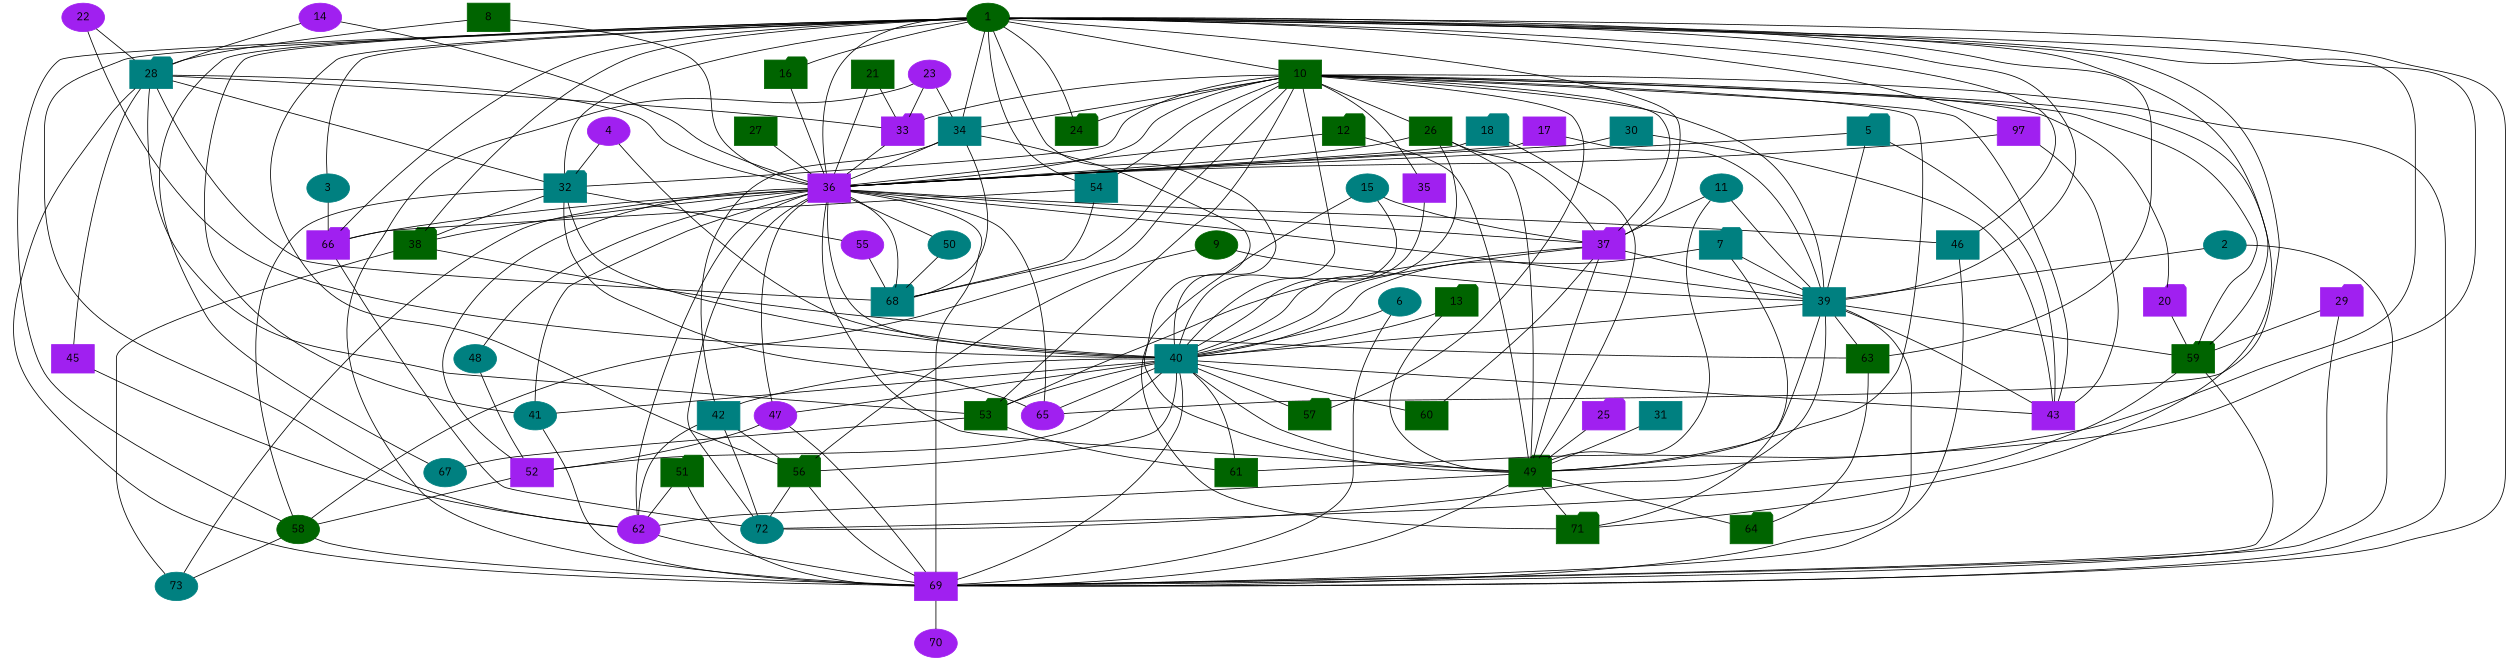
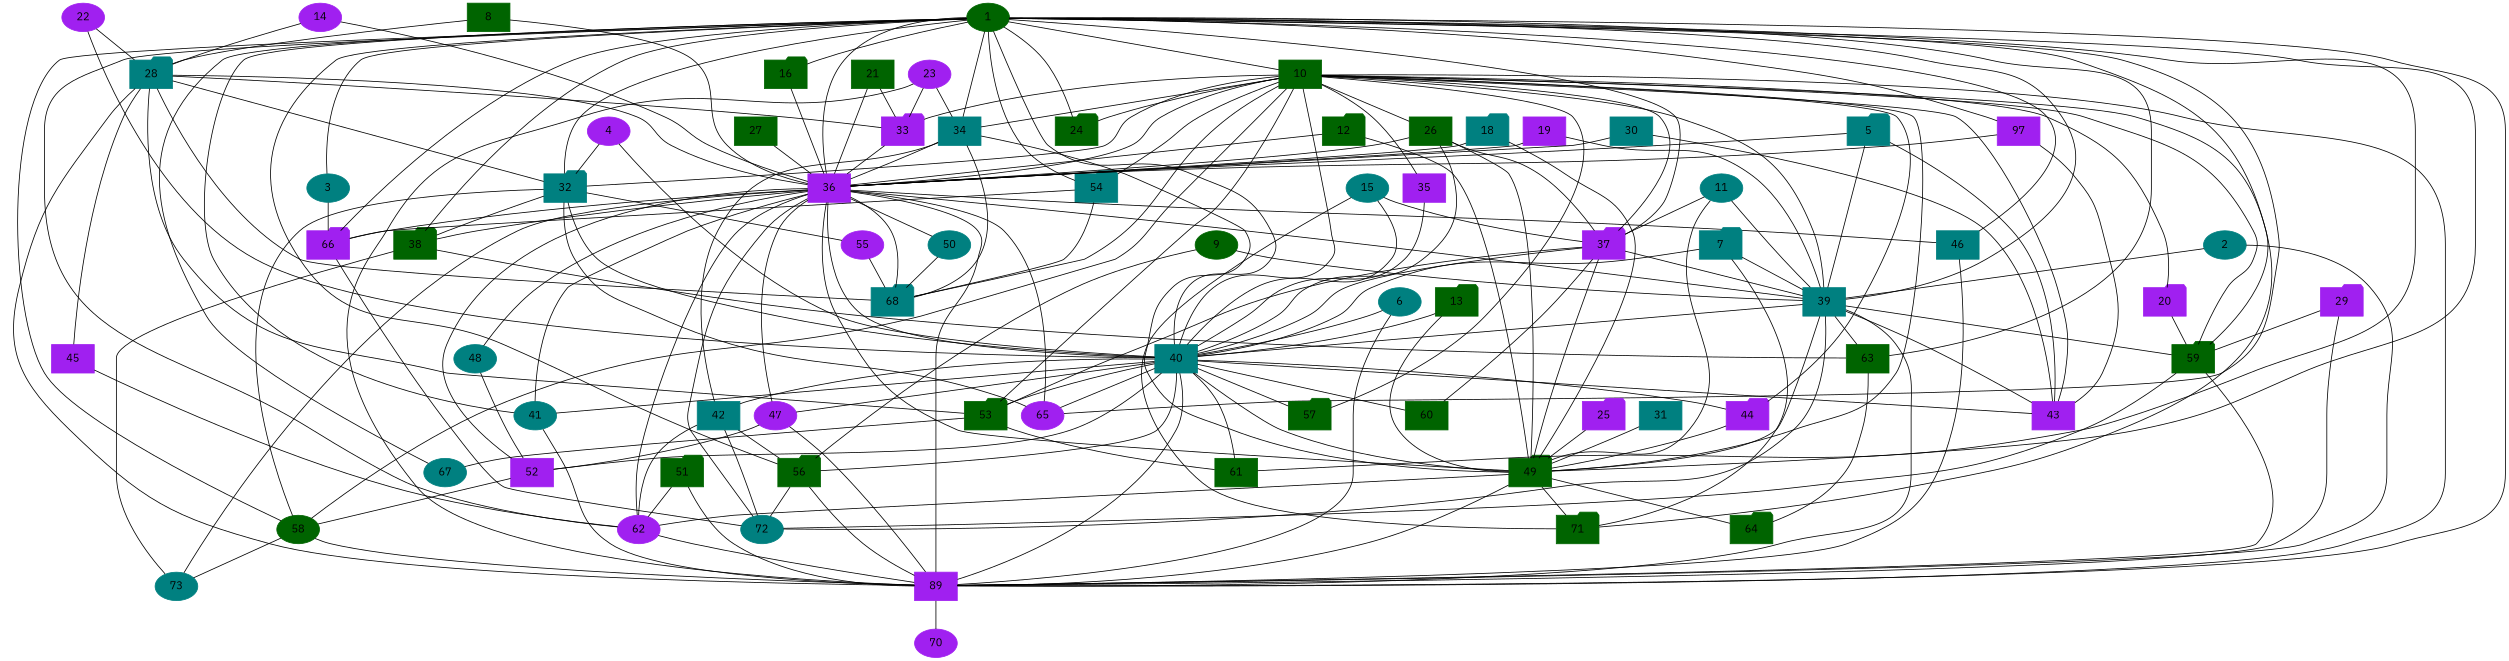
node "17": label "17" -> "19"
edge "36" -- "37": removed
node "44": added
node "69": label "69" -> "89"
